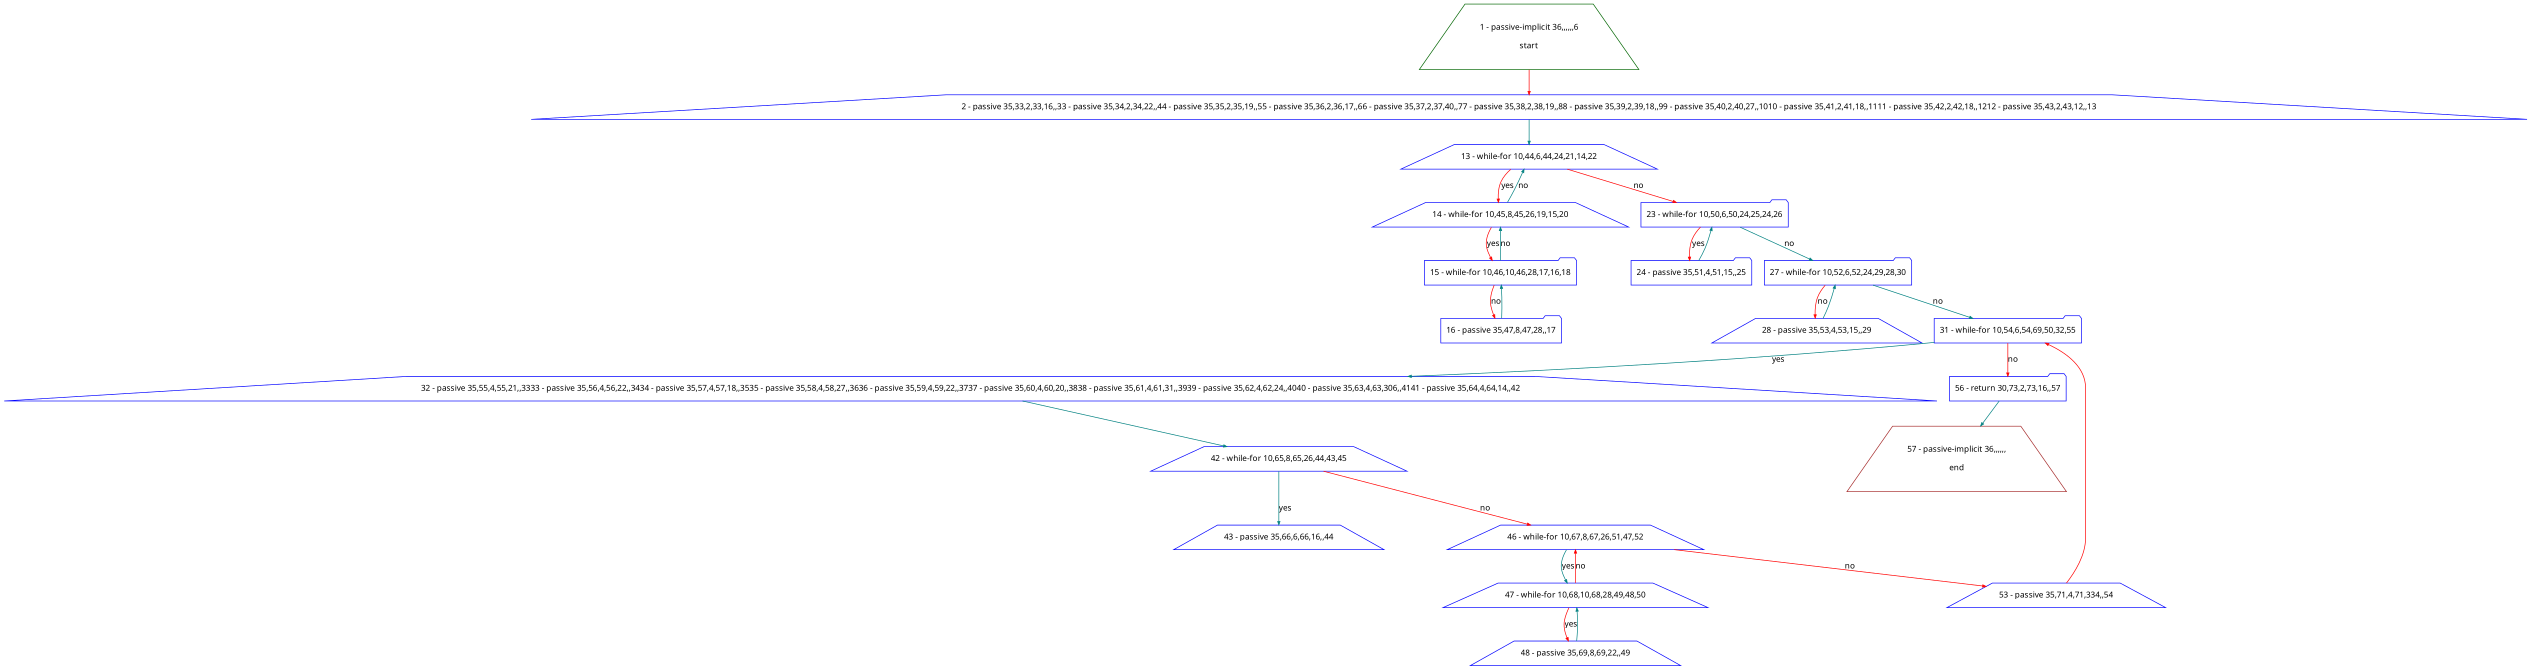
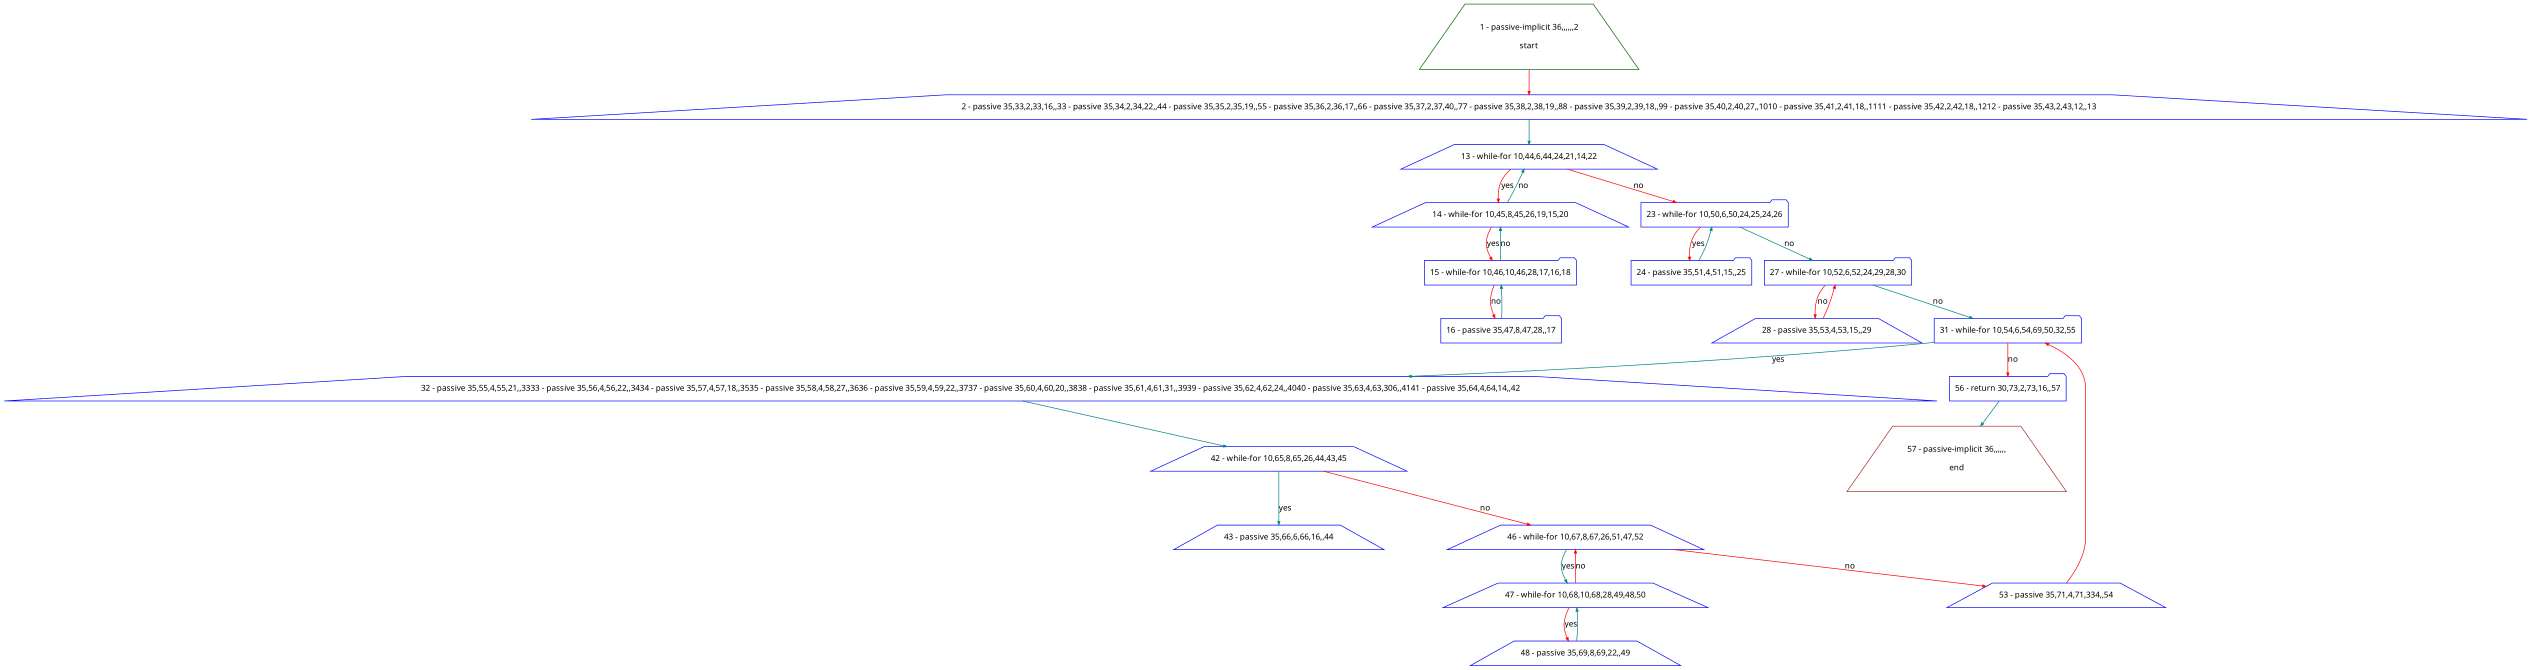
node "1 - passive-implicit 36,,,,,,6 start": label "1 - passive-implicit 36,,,,,,6 start" -> "1 - passive-implicit 36,,,,,,2 start"
edge "28 - passive 35,53,4,53,15,,29" -> "27 - while-for 10,52,6,52,24,29,28,30": color teal -> red
